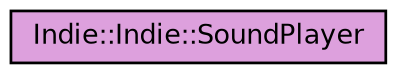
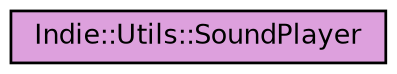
node "Indie::Indie::SoundPlayer": label "Indie::Indie::SoundPlayer" -> "Indie::Utils::SoundPlayer"
